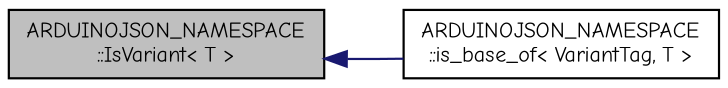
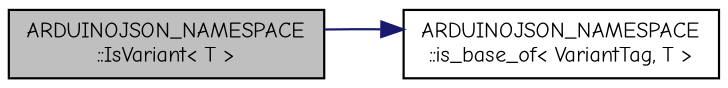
edge "ARDUINOJSON_NAMESPACE ::is_base_of< VariantTag, T >" -> "ARDUINOJSON_NAMESPACE ::IsVariant< T >": reversed
